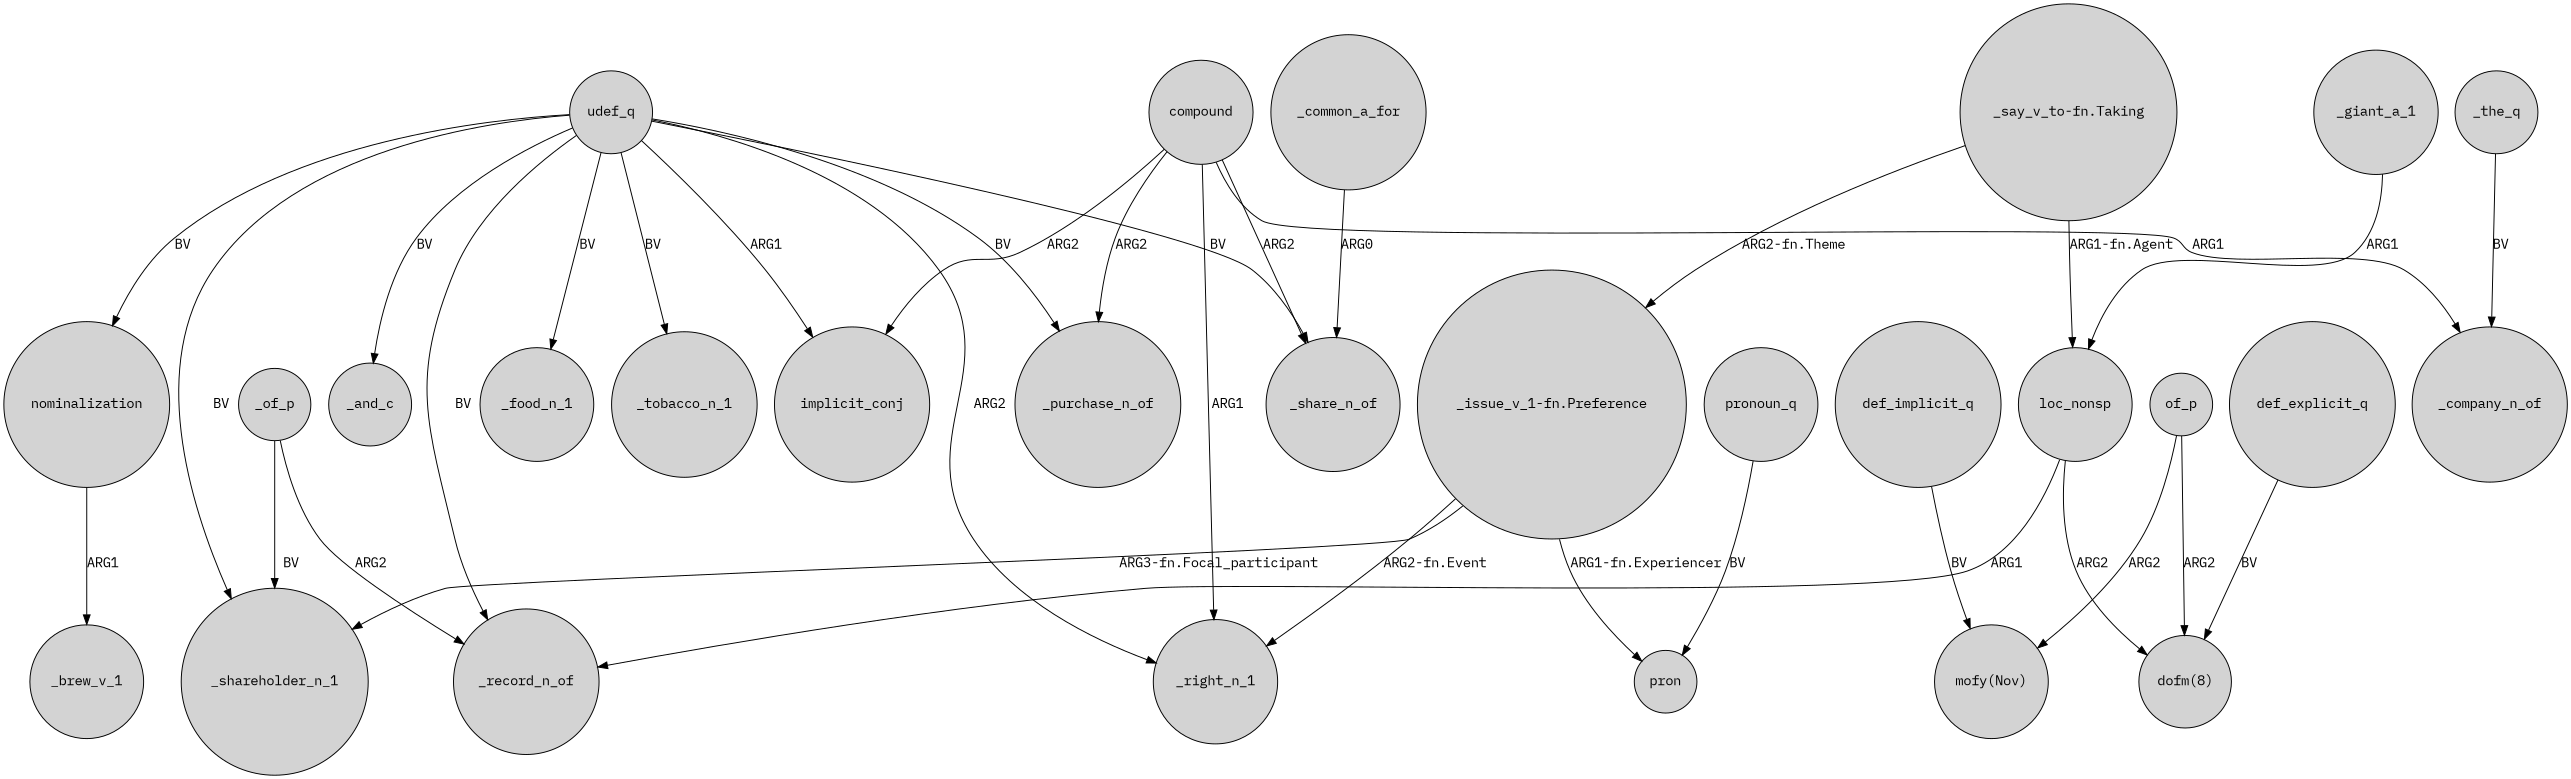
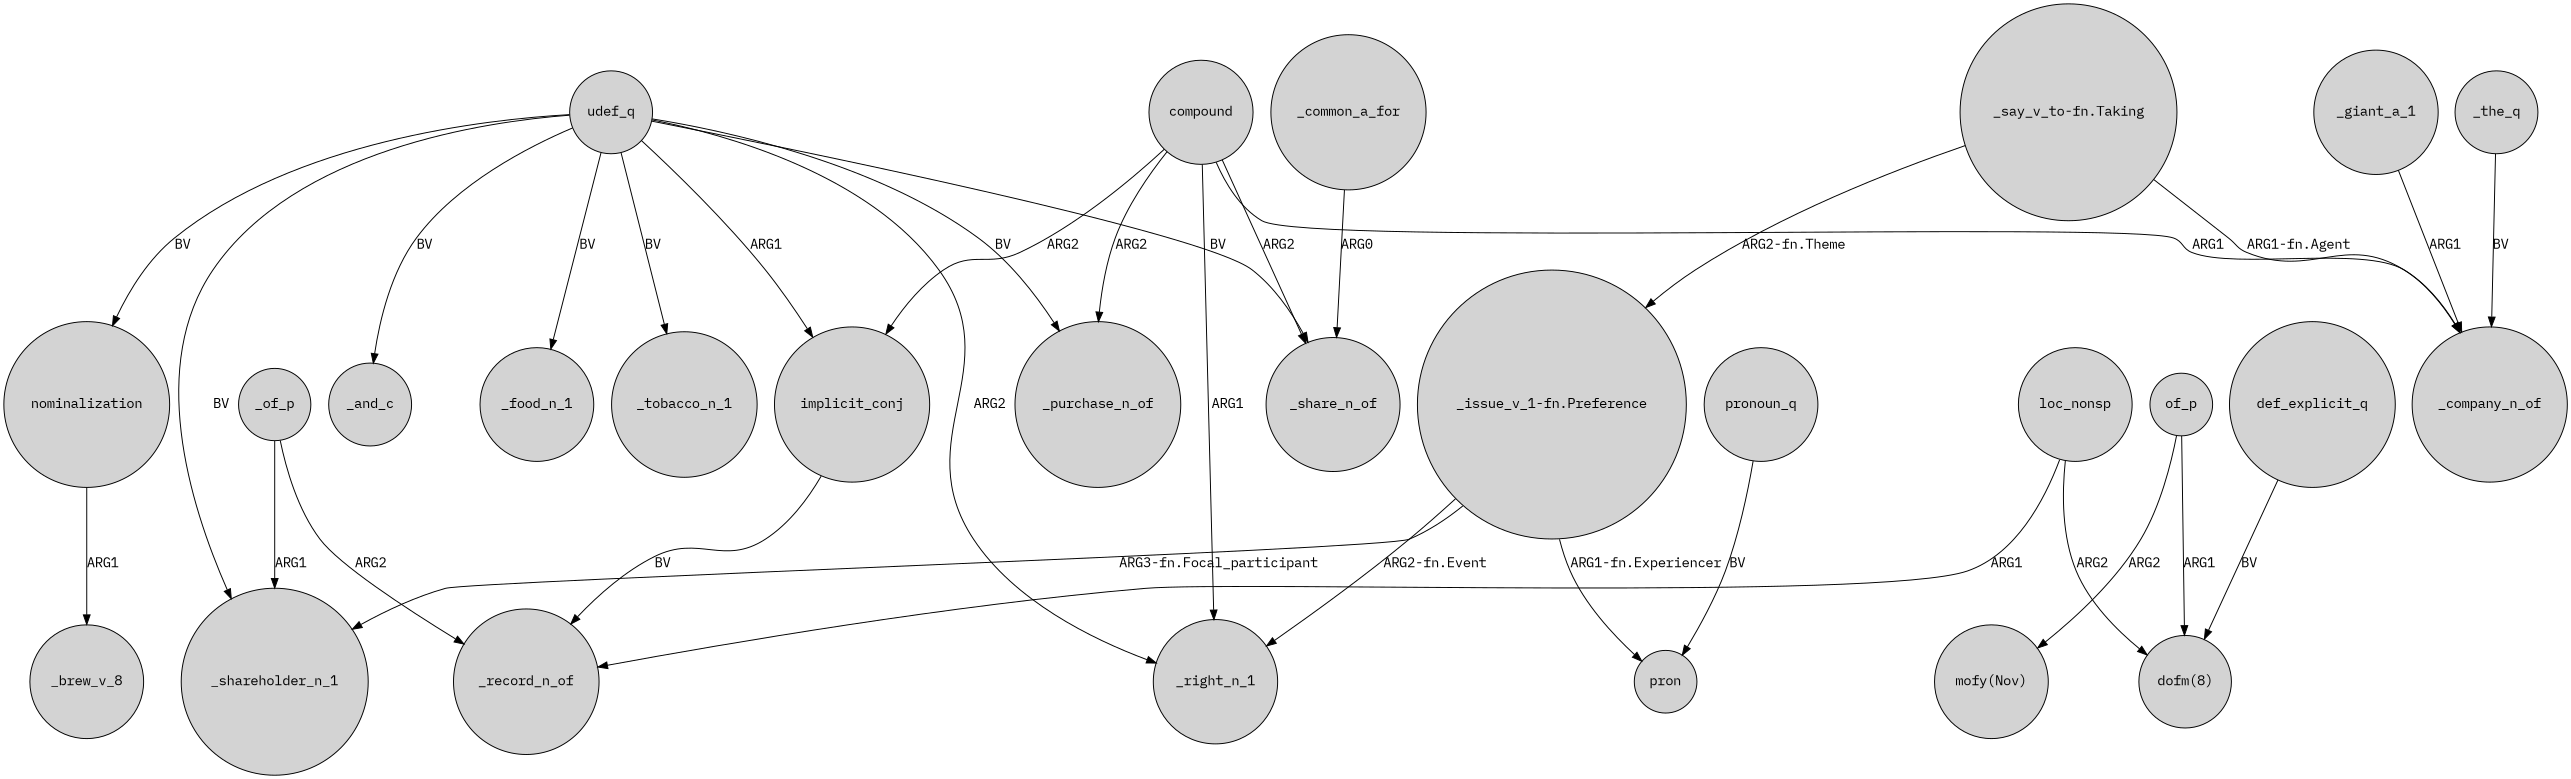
edge "_giant_a_1" -> "loc_nonsp": now "_giant_a_1" -> "_company_n_of"
edge "_say_v_to-fn.Taking" -> "loc_nonsp": now "_say_v_to-fn.Taking" -> "_company_n_of"
edge "udef_q" -> "_record_n_of": now "implicit_conj" -> "_record_n_of"
node "def_implicit_q": removed
edge "_of_p" -> "_shareholder_n_1": label "BV" -> "ARG1"
edge "of_p" -> "dofm(8)": label "ARG2" -> "ARG1"
node "_brew_v_1": label "_brew_v_1" -> "_brew_v_8"
